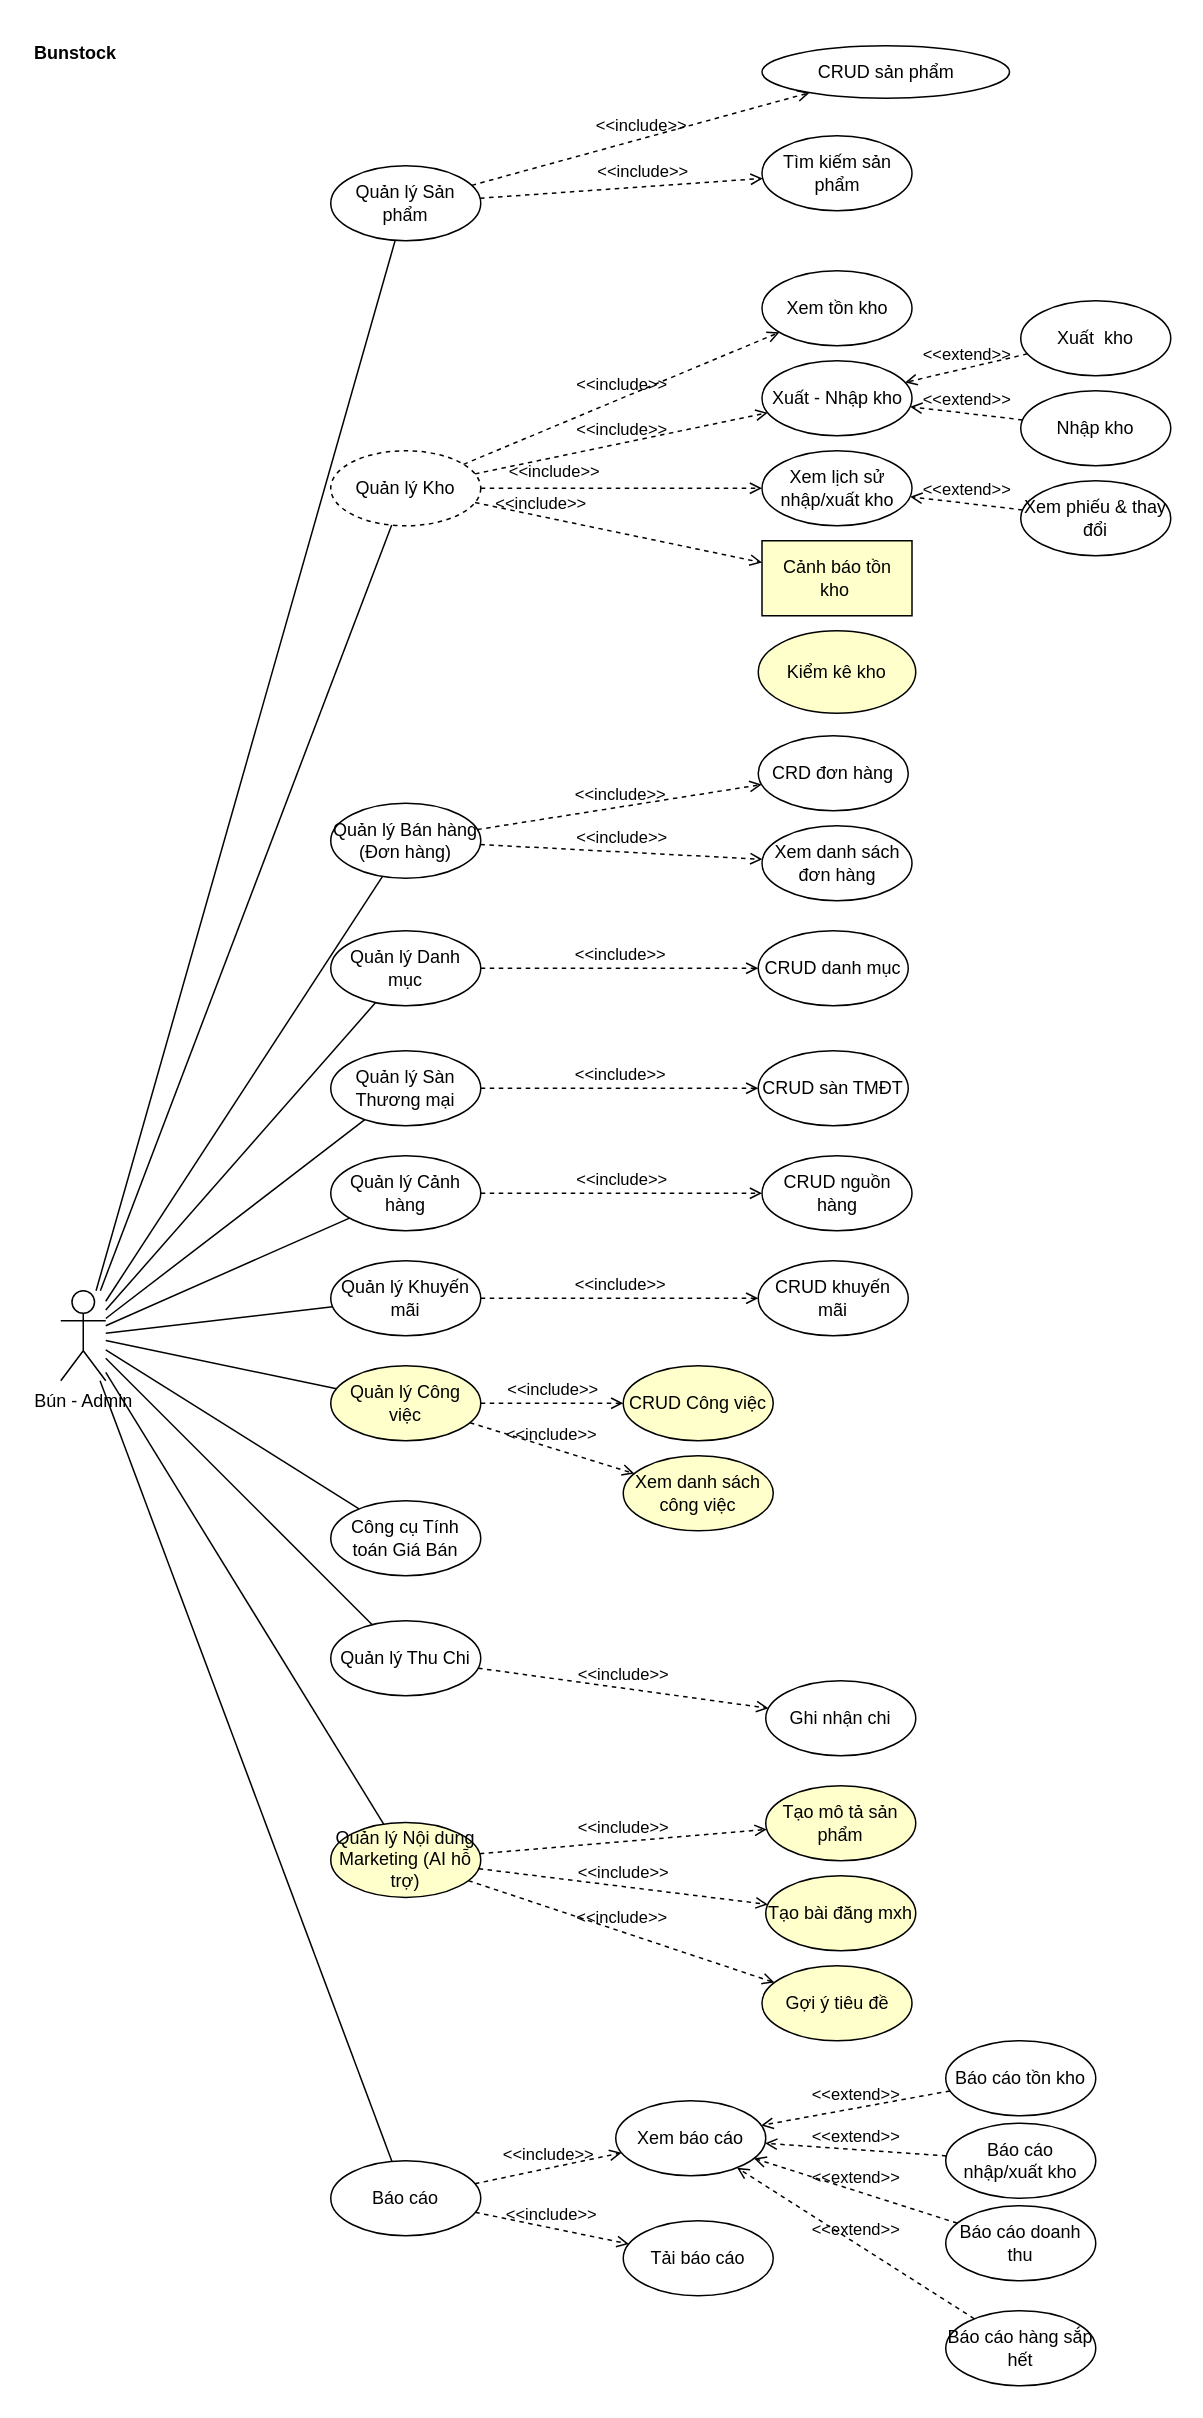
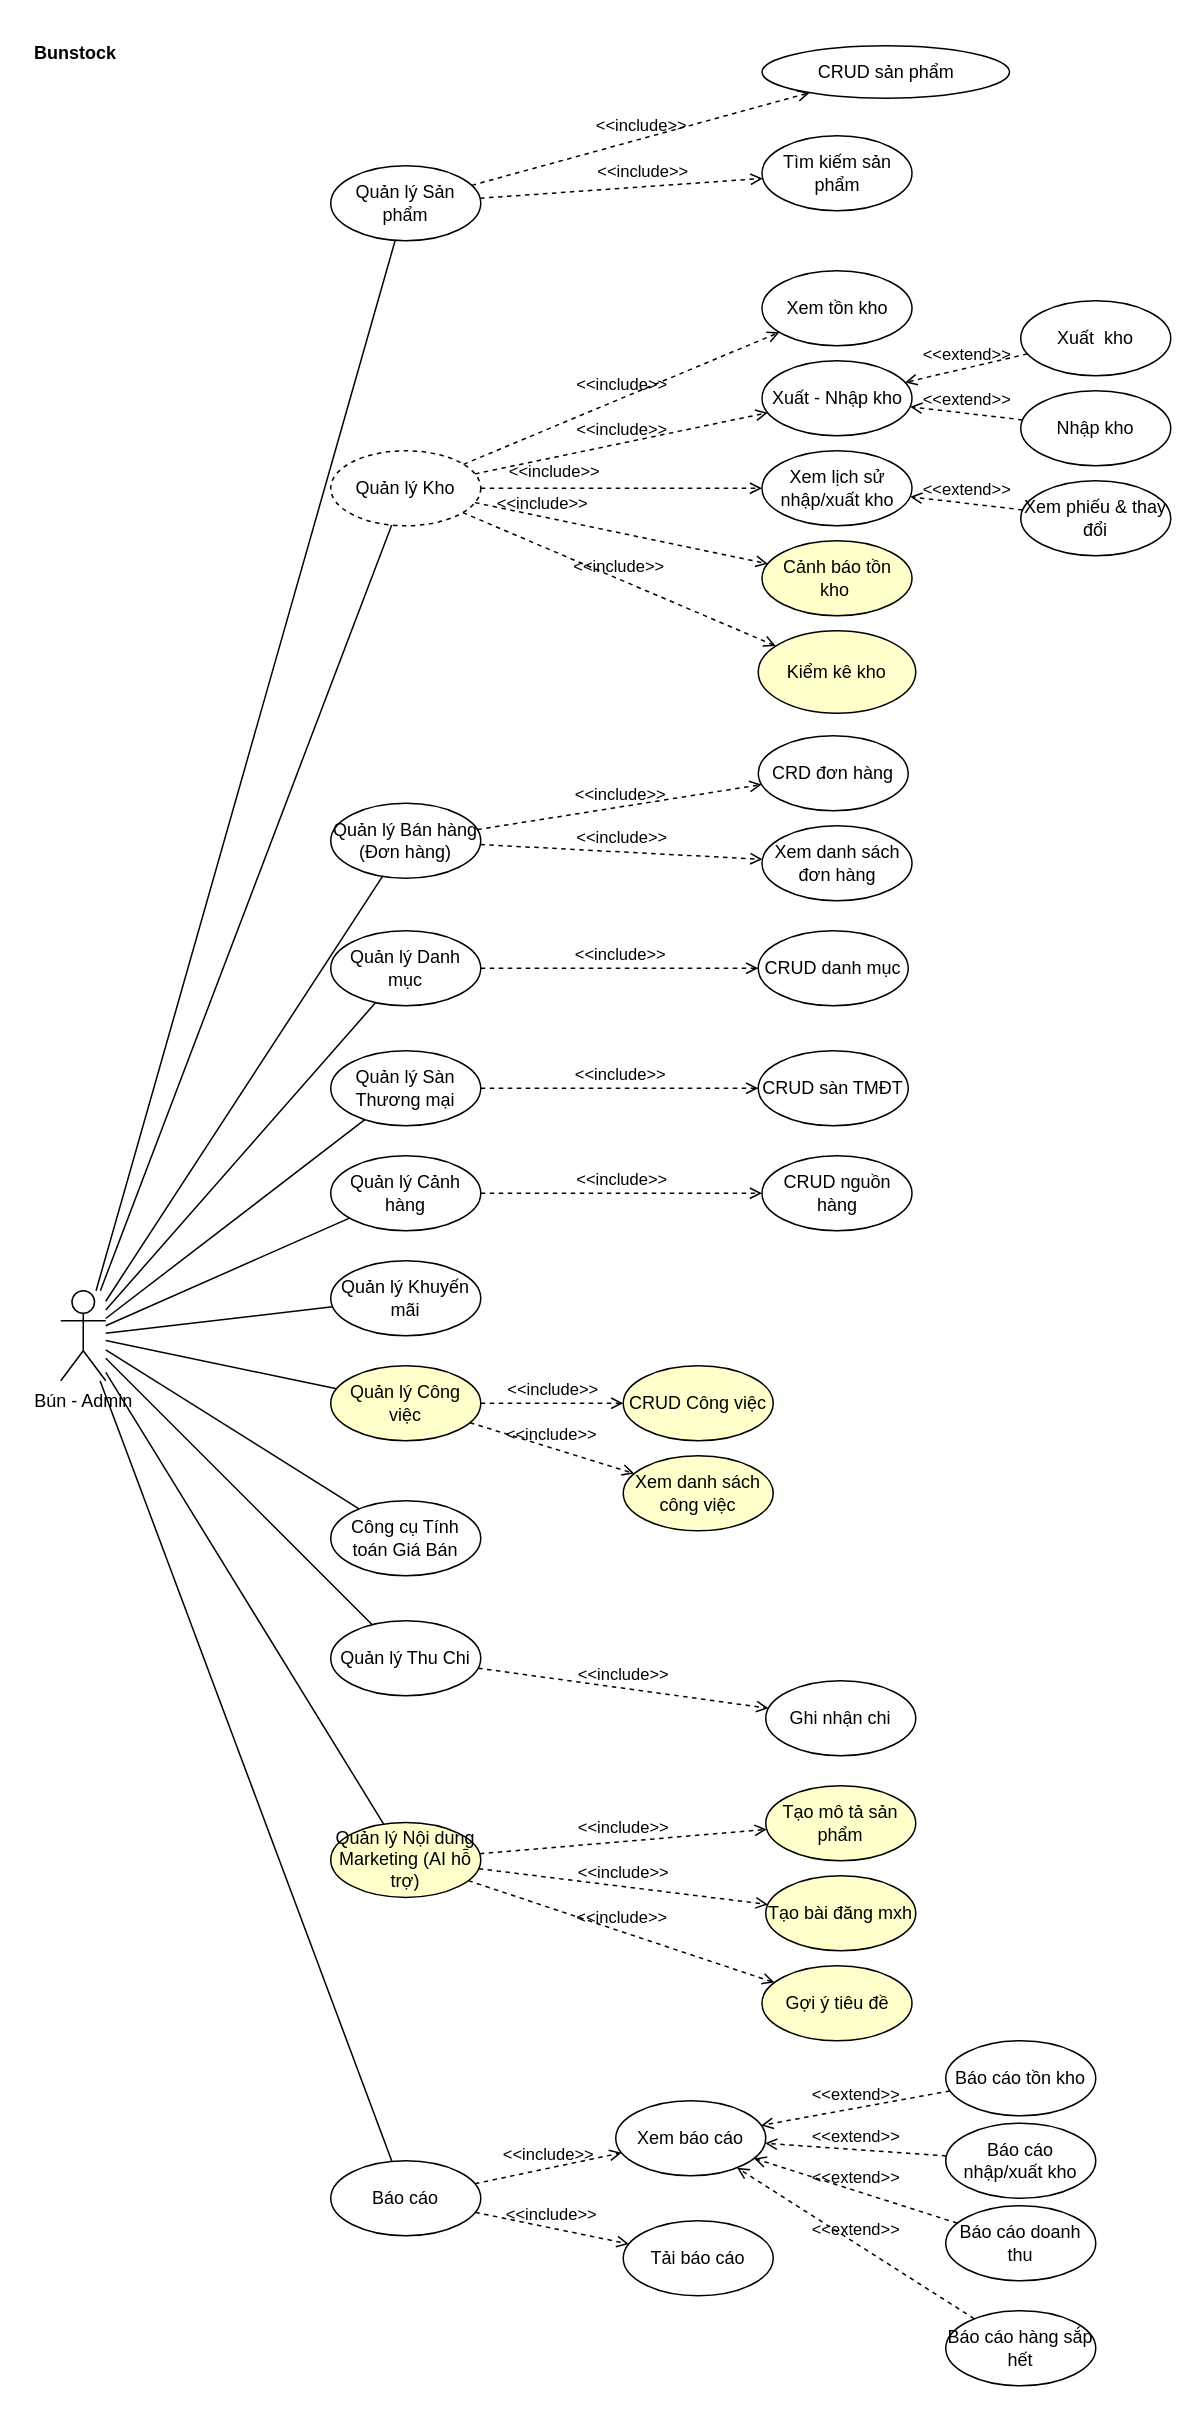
node "Cảnh báo tồn kho": shape rectangle -> ellipse
edge "Quản lý Kho" -> "Kiểm kê kho": added, label "<<include>>"
edge "Quản lý Khuyến mãi" -> "CRUD khuyến mãi": removed, label "<<include>>"
node "CRUD khuyến mãi": removed
